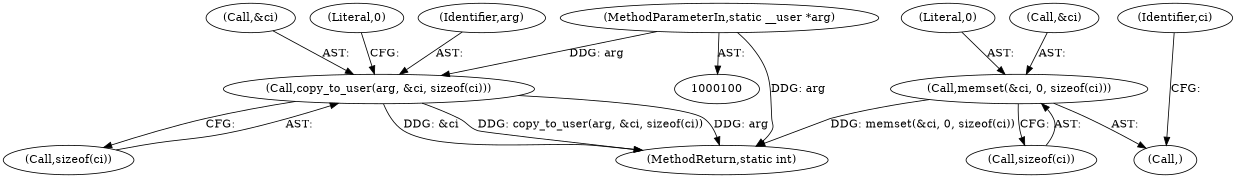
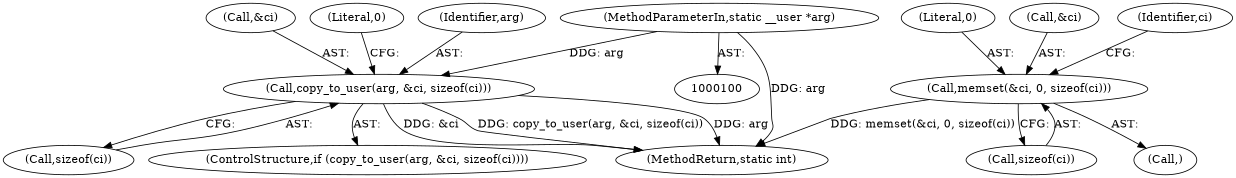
edge "(Identifier,ci)" -> "(Call,)": now "(Identifier,ci)" -> "(Call,memset(&ci, 0, sizeof(ci)))"
node "(ControlStructure,if (copy_to_user(arg, &ci, sizeof(ci))))": added
